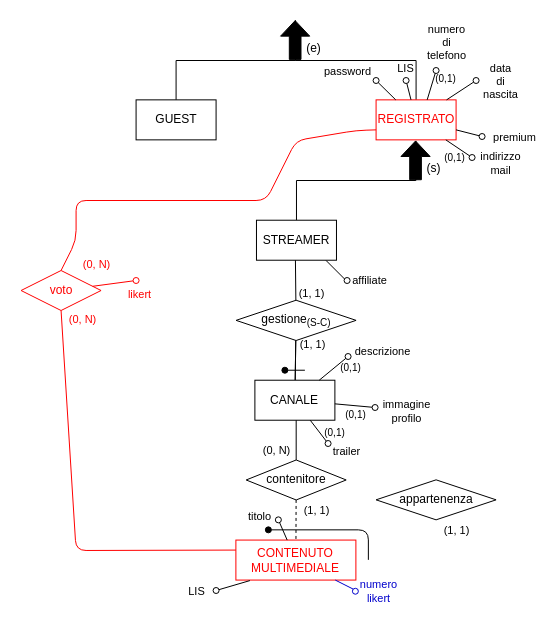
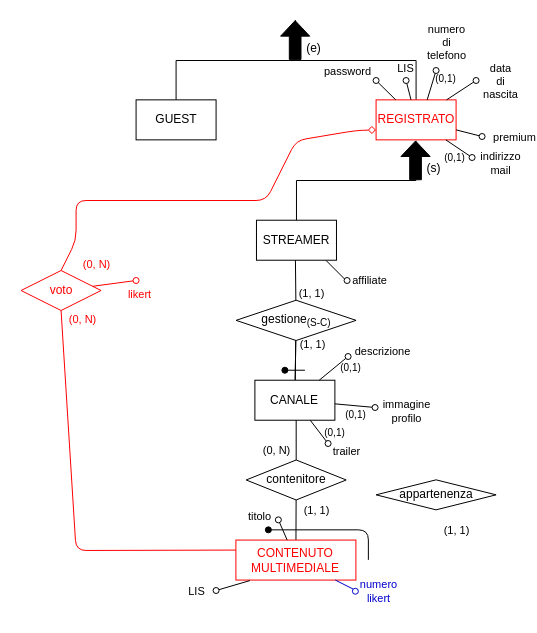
edge "REGISTRATO" -- "voto": arrowhead none -> diamond
node "appartenenza": size 120x40 -> 120x30
edge "contenitore" -- "CONTENUTO MULTIMEDIALE": style dashed -> solid
